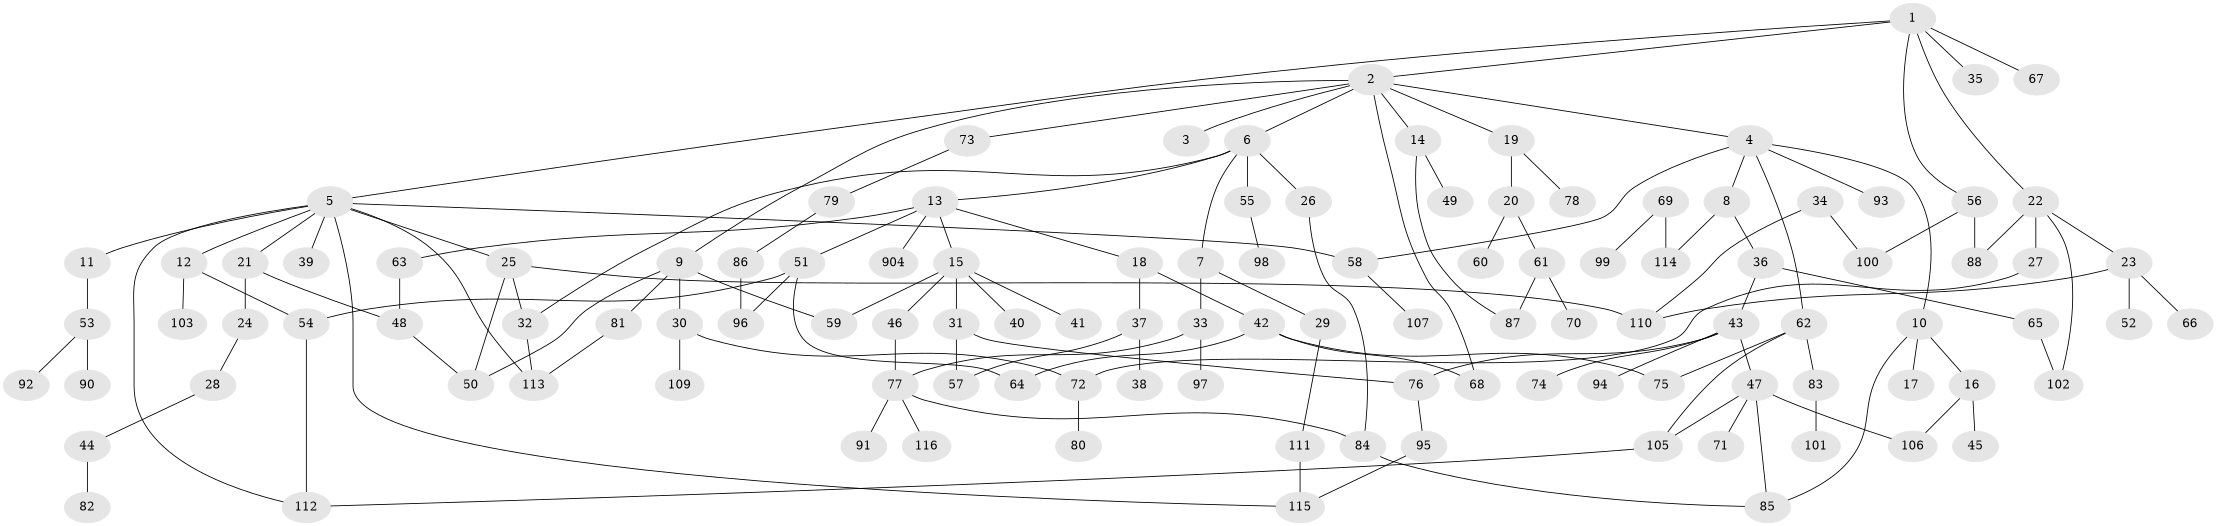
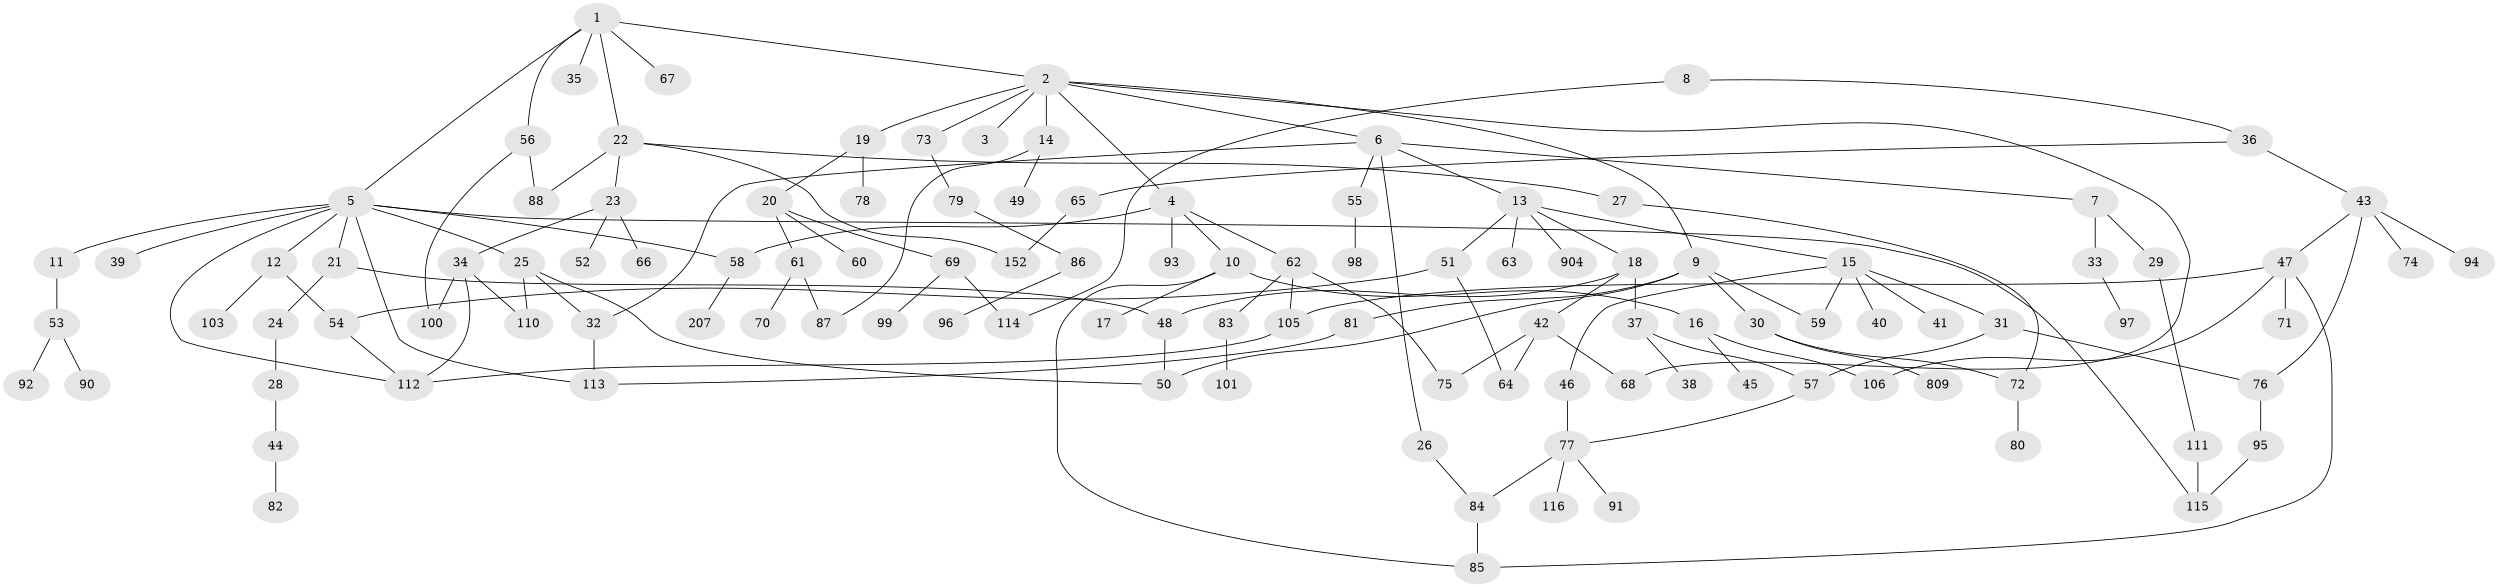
edge "4" -- "8": removed
edge "20" -- "69": added
edge "63" -- "48": now "18" -- "48"
edge "51" -- "96": removed
edge "23" -- "110": now "23" -- "34"
node "107": label "107" -> "207"
edge "34" -- "112": added
edge "33" -- "77": now "57" -- "77"
node "109": label "109" -> "809"
node "102": label "102" -> "152"
